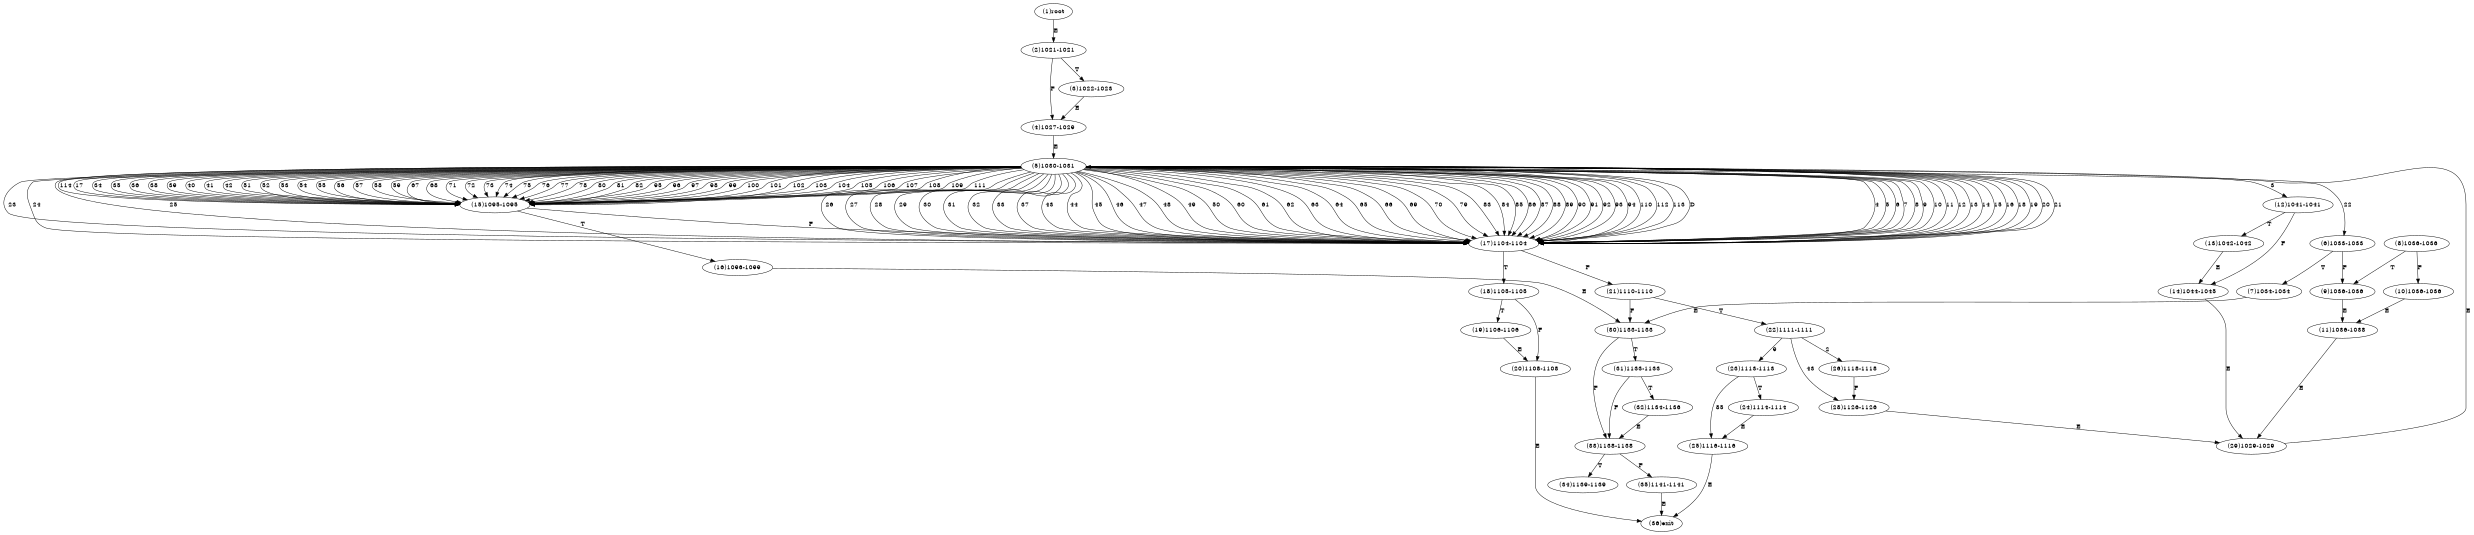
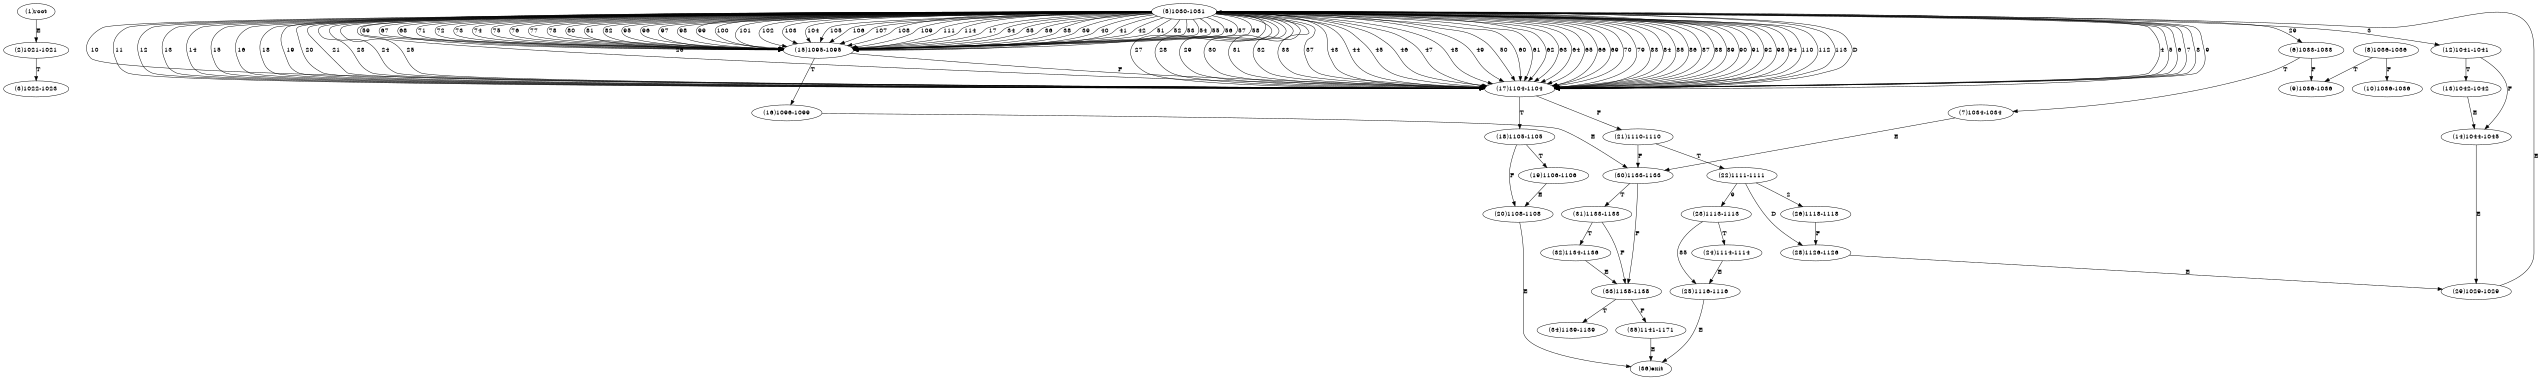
node "(4)1027-1029": removed
edge "(5)1030-1031" -> "(6)1033-1033": label "22" -> "29"
node "(11)1036-1038": removed
edge "(22)1111-1111" -> "(28)1126-1126": label "43" -> "D"
node "(35)1141-1141": label "(35)1141-1141" -> "(35)1141-1171"
